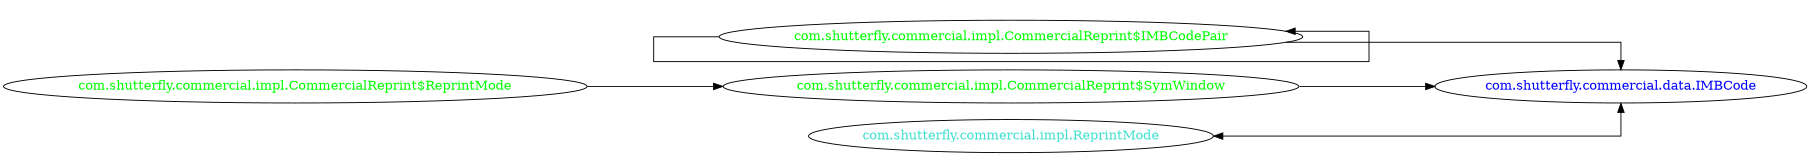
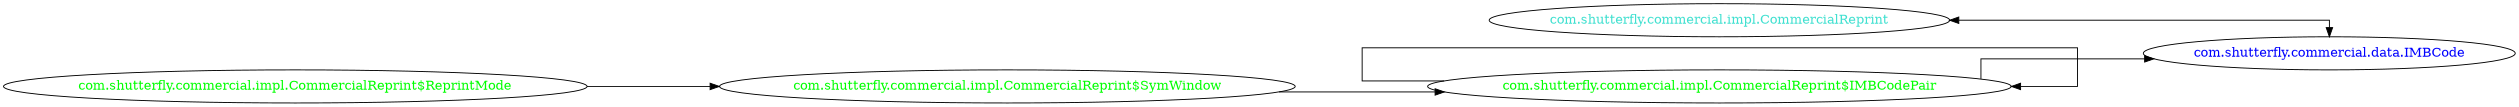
edge "com.shutterfly.commercial.impl.CommercialReprint$SymWindow" -> "com.shutterfly.commercial.data.IMBCode": now "com.shutterfly.commercial.impl.CommercialReprint$SymWindow" -> "com.shutterfly.commercial.impl.CommercialReprint$IMBCodePair"
node "com.shutterfly.commercial.impl.ReprintMode": label "com.shutterfly.commercial.impl.ReprintMode" -> "com.shutterfly.commercial.impl.CommercialReprint"
